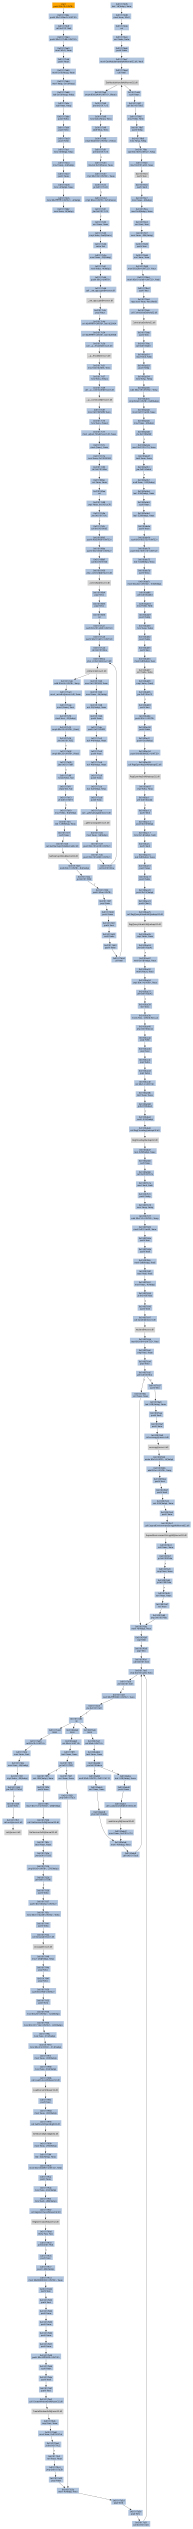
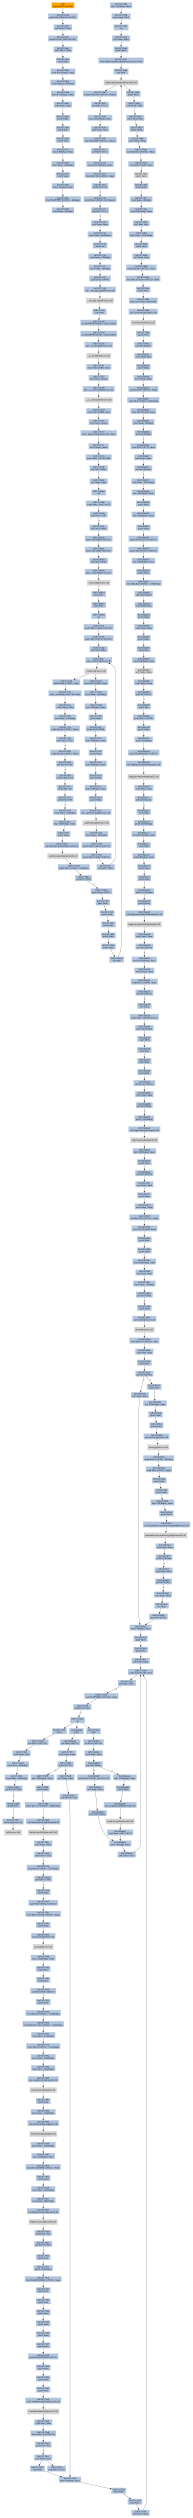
edge "0x010179c4 jmp 0x01017a39" -> "0x01017a39 popl %ebx": now "0x010179c2 xorl %eax, %eax" -> "0x01017a39 popl %ebx"
